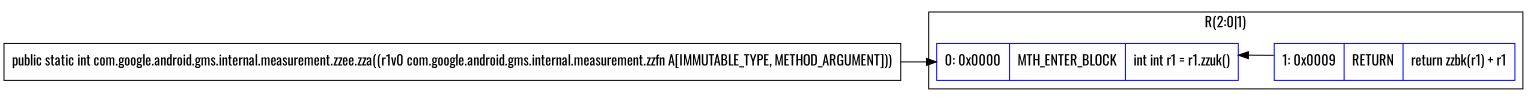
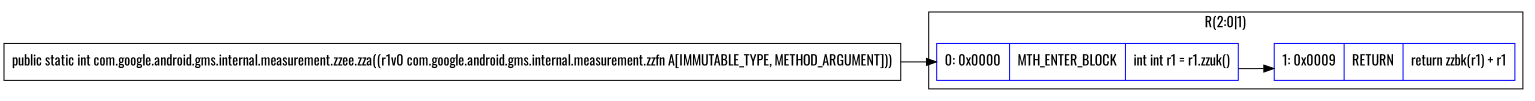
edge "1: 0x0009" -> "0: 0x0000": reversed
